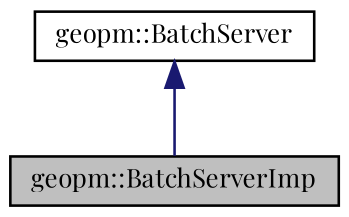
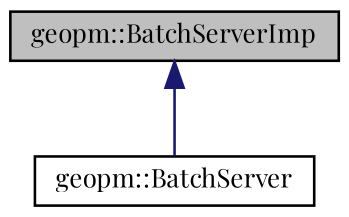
edge "geopm::BatchServerImp" -> "geopm::BatchServer": reversed
